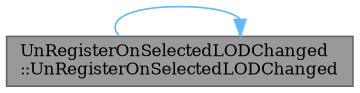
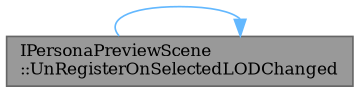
node "UnRegisterOnSelectedLODChanged ::UnRegisterOnSelectedLODChanged": label "UnRegisterOnSelectedLODChanged ::UnRegisterOnSelectedLODChanged" -> "IPersonaPreviewScene ::UnRegisterOnSelectedLODChanged"
